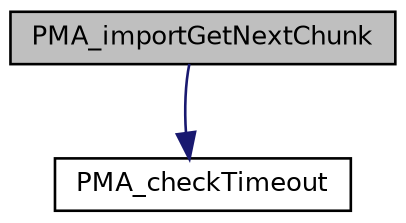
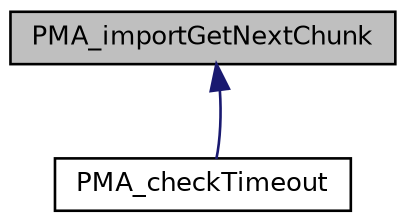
edge "PMA_importGetNextChunk" -> "PMA_checkTimeout": reversed
